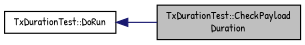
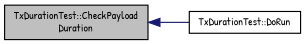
edge "TxDurationTest::CheckPayload Duration" -> "TxDurationTest::DoRun": reversed
